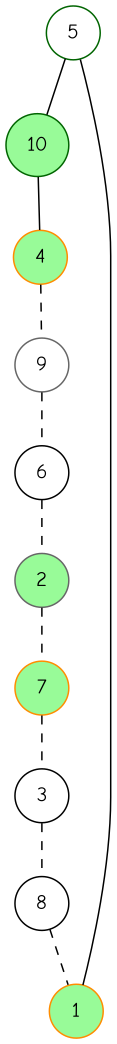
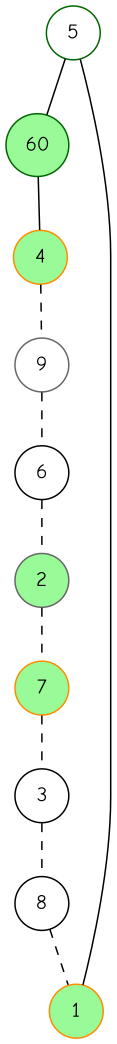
node "10": label "10" -> "60"
